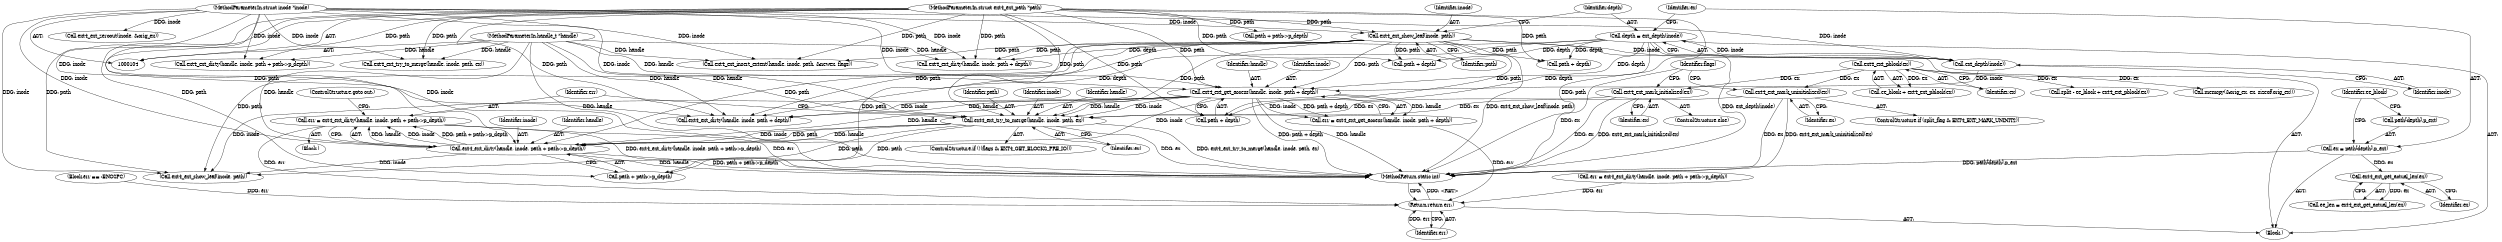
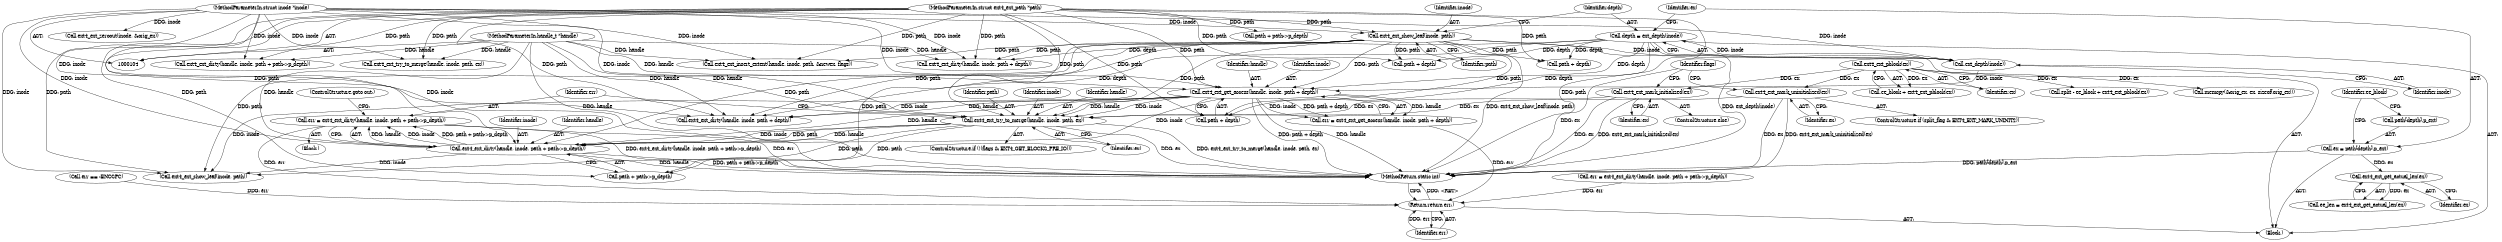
edge "(Call,ee_block + ext4_ext_pblock(ex))" -> "(Call,ext4_ext_pblock(ex))": label "AST: " -> "CFG: "
node "(Block,err == -ENOSPC)": label "(Block,err == -ENOSPC)" -> "(Call,err == -ENOSPC)"
